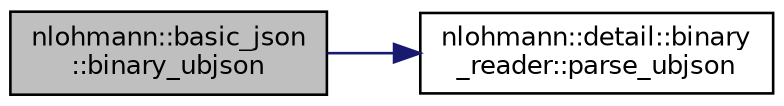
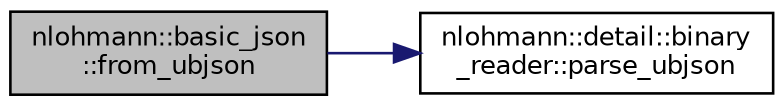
node "nlohmann::basic_json ::binary_ubjson": label "nlohmann::basic_json ::binary_ubjson" -> "nlohmann::basic_json ::from_ubjson"
